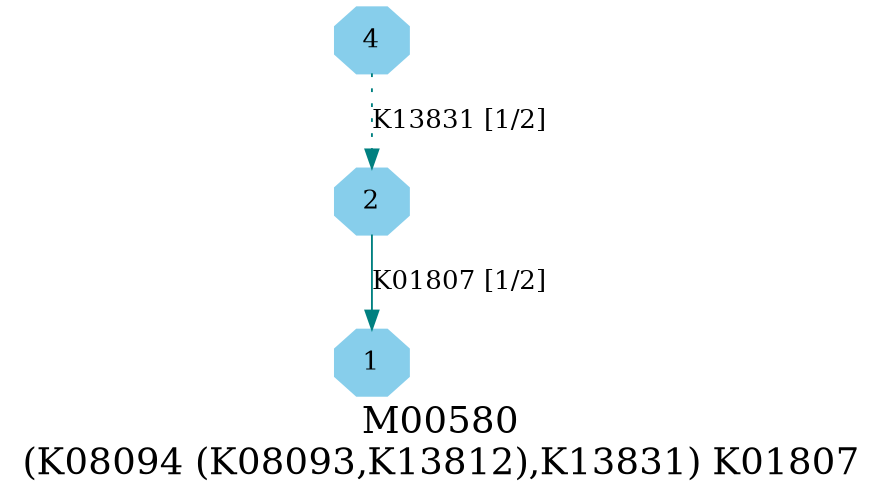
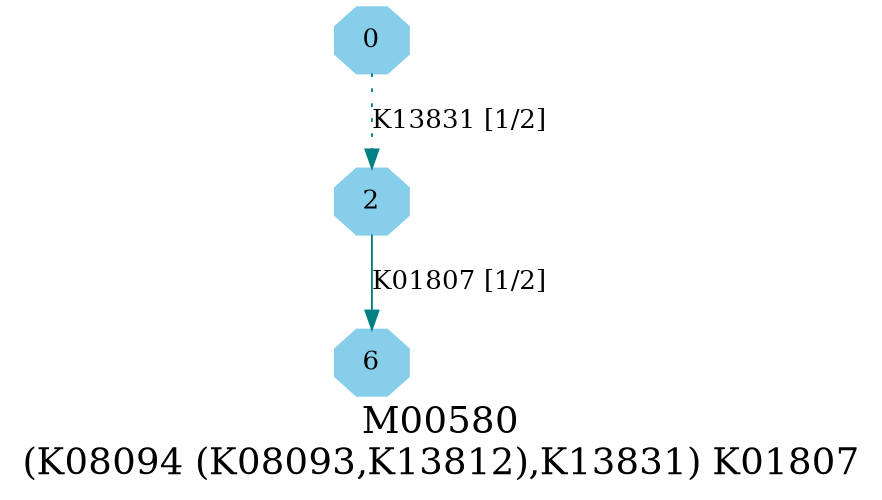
node "4": label "4" -> "0"
node "1": label "1" -> "6"
